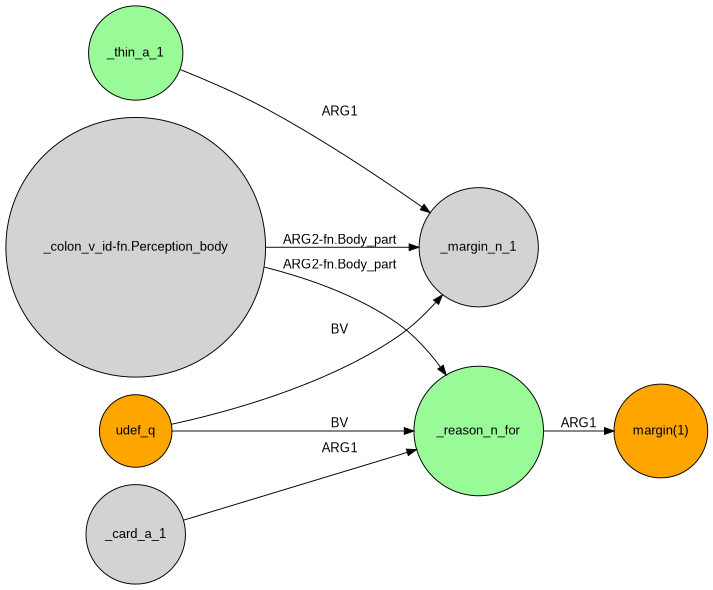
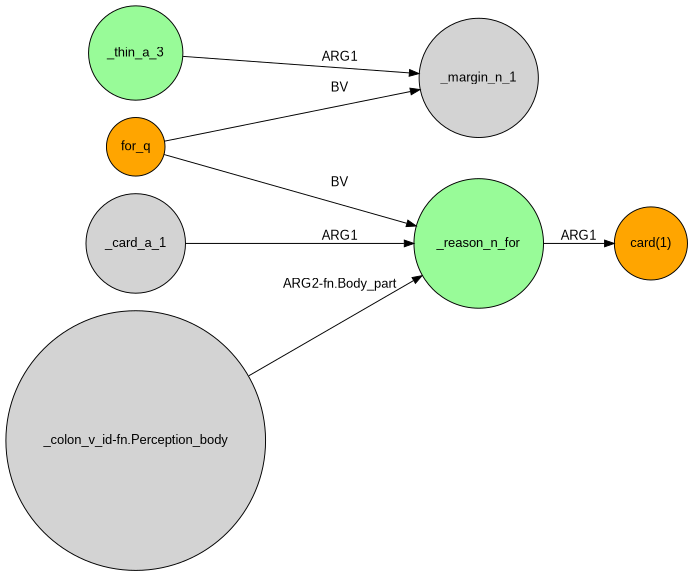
node "_thin_a_1": label "_thin_a_1" -> "_thin_a_3"
edge "_colon_v_id-fn.Perception_body" -> "_margin_n_1": removed, label "ARG2-fn.Body_part"
node "udef_q": label "udef_q" -> "for_q"
node "margin(1)": label "margin(1)" -> "card(1)"
